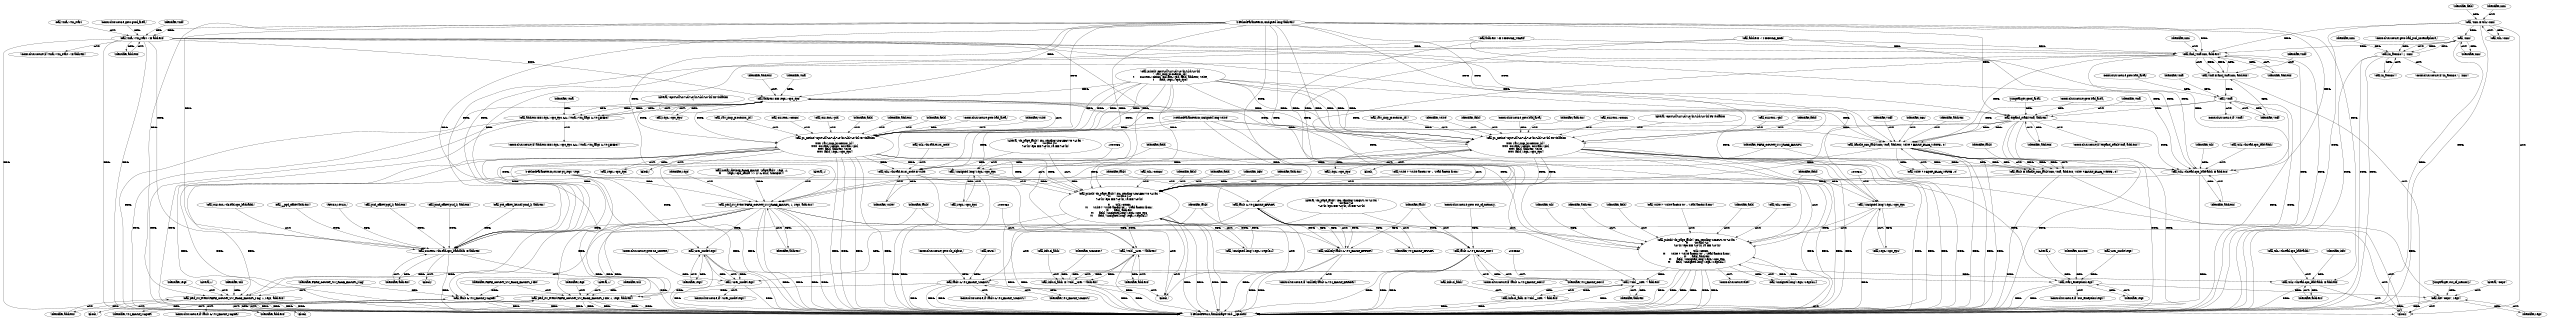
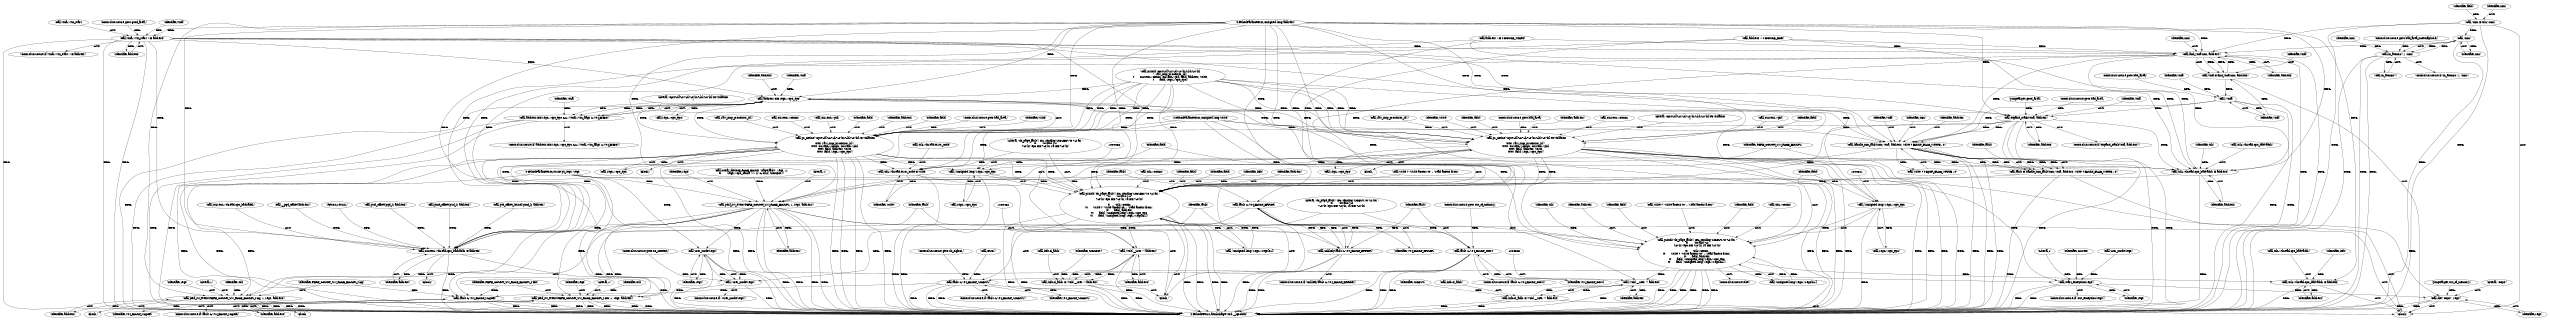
node "(ControlStructure,goto bad_pud_nosemaphore;)": label "(ControlStructure,goto bad_pud_nosemaphore;)" -> "(ControlStructure,goto bad_area_nosemaphore;)"
node "(Call,tsk->mm)": removed
node "(ControlStructure,if (!vma))": removed
node "(Identifier,SIGBUS)": added
